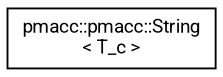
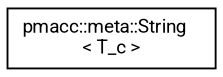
node "pmacc::pmacc::String < T_c >": label "pmacc::pmacc::String < T_c >" -> "pmacc::meta::String < T_c >"
